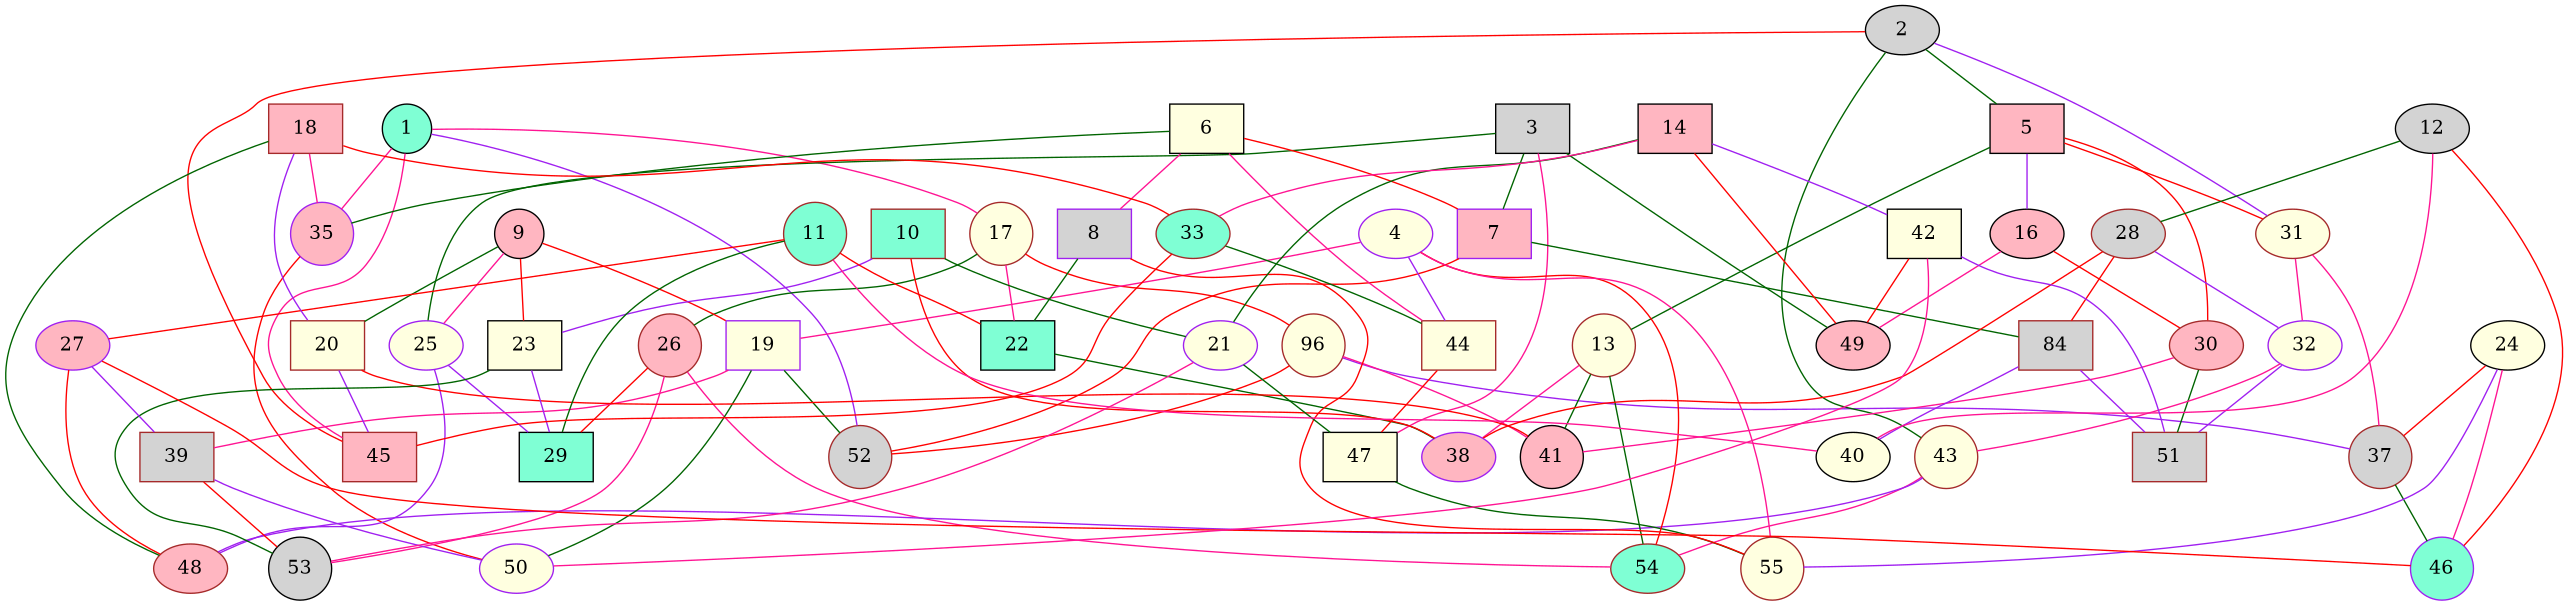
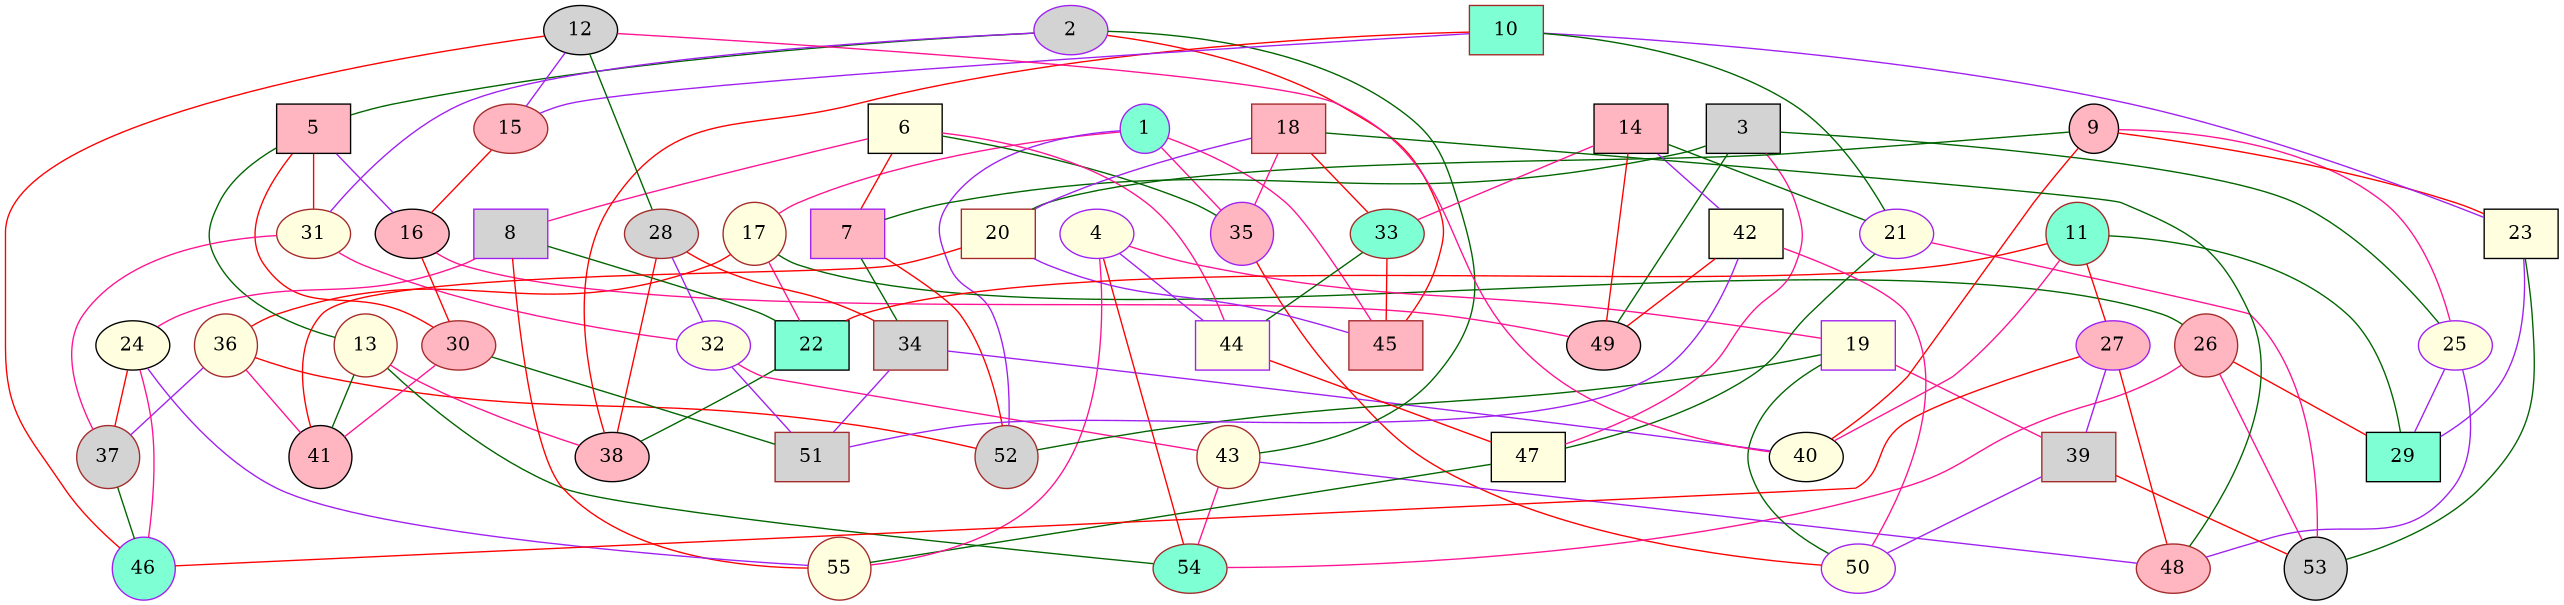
node "2": color black -> purple
node "1": color black -> purple
node "15": added
edge "9" -- "19": now "9" -- "40"
edge "8" -- "24": added
node "96": label "96" -> "36"
node "44": color brown -> purple
node "84": label "84" -> "34"
node "38": color purple -> black
